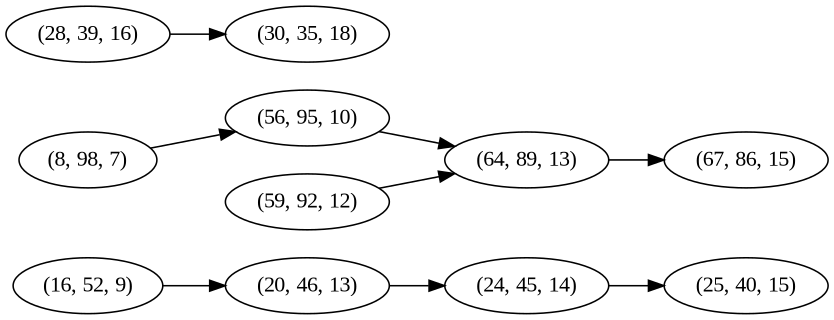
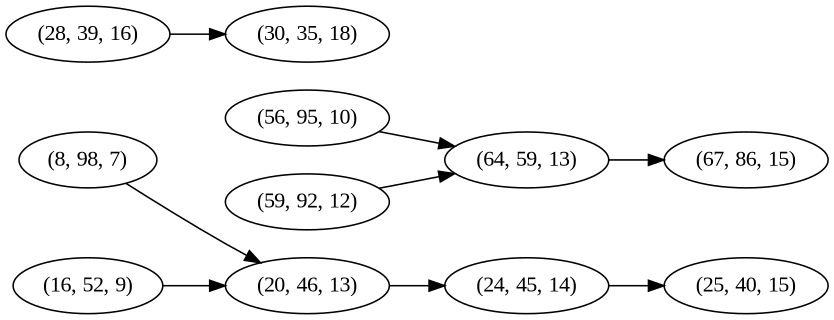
edge "(8, 98, 7)" -> "(56, 95, 10)": now "(8, 98, 7)" -> "(20, 46, 13)"
node "(64, 89, 13)": label "(64, 89, 13)" -> "(64, 59, 13)"
